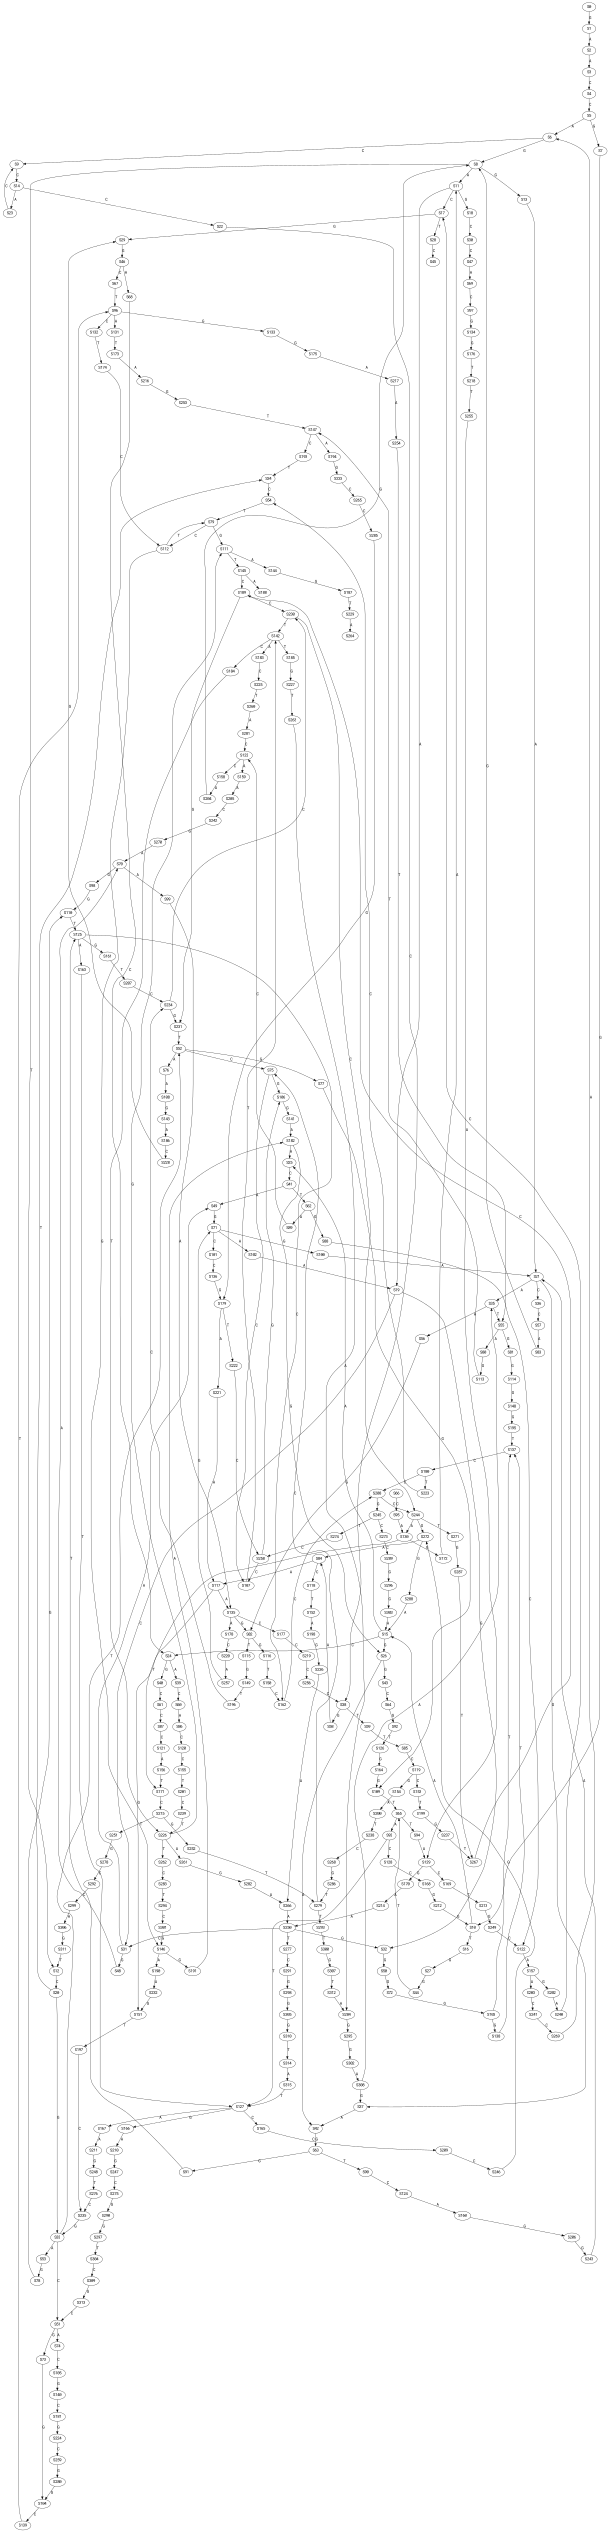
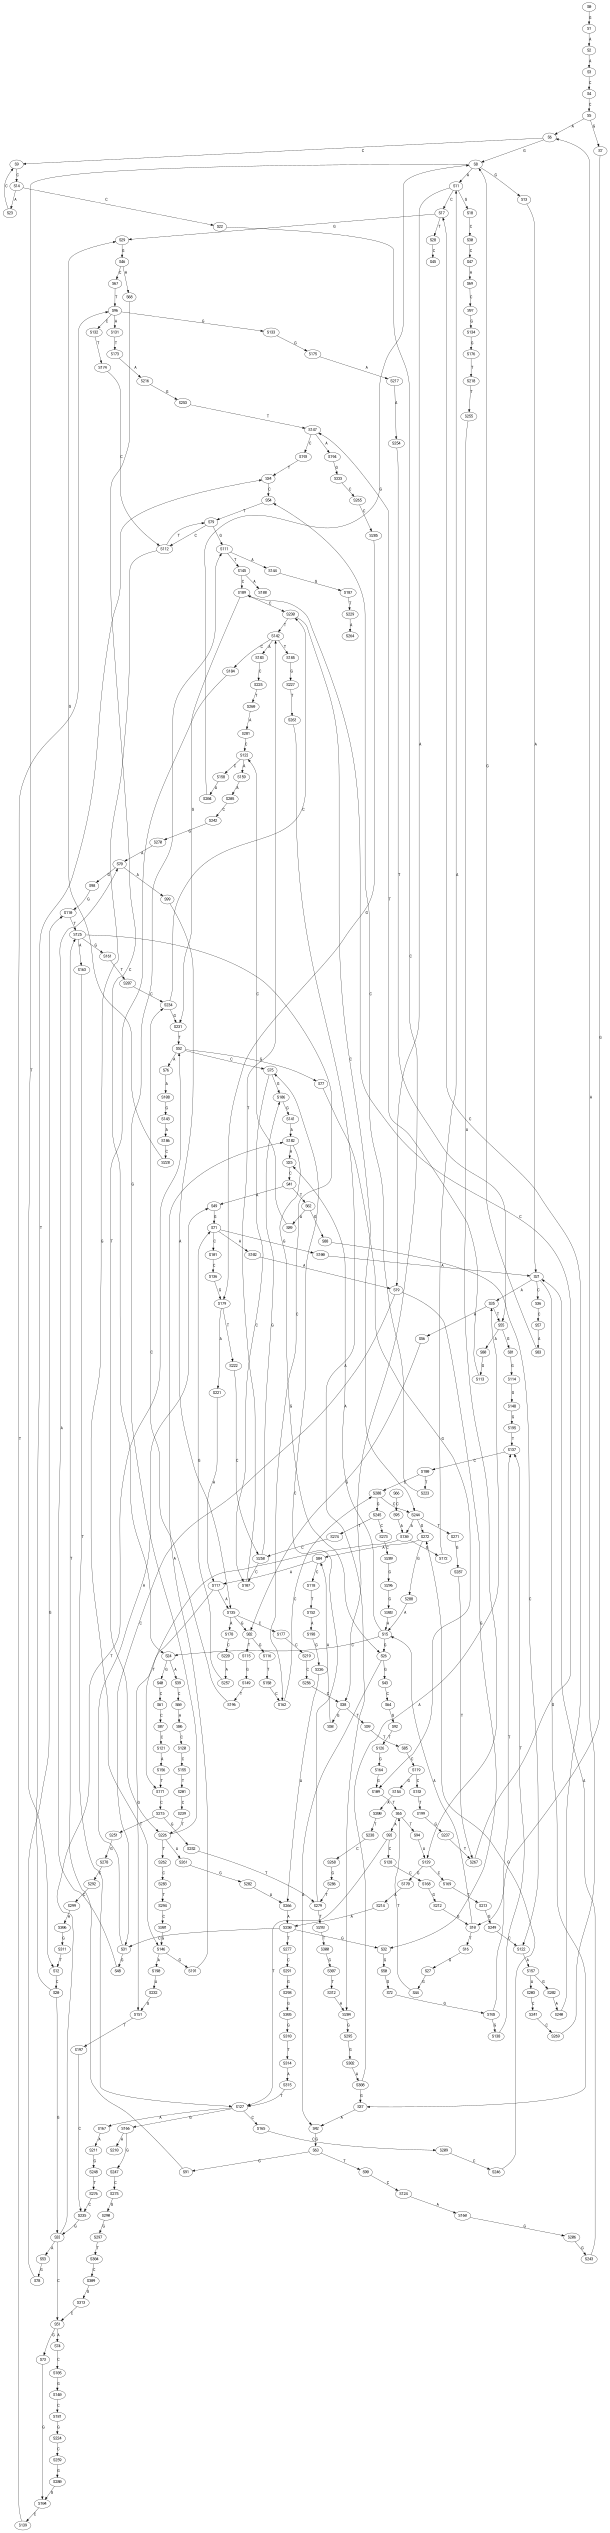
edge "S210" -> "S247": now "S166" -> "S247"
